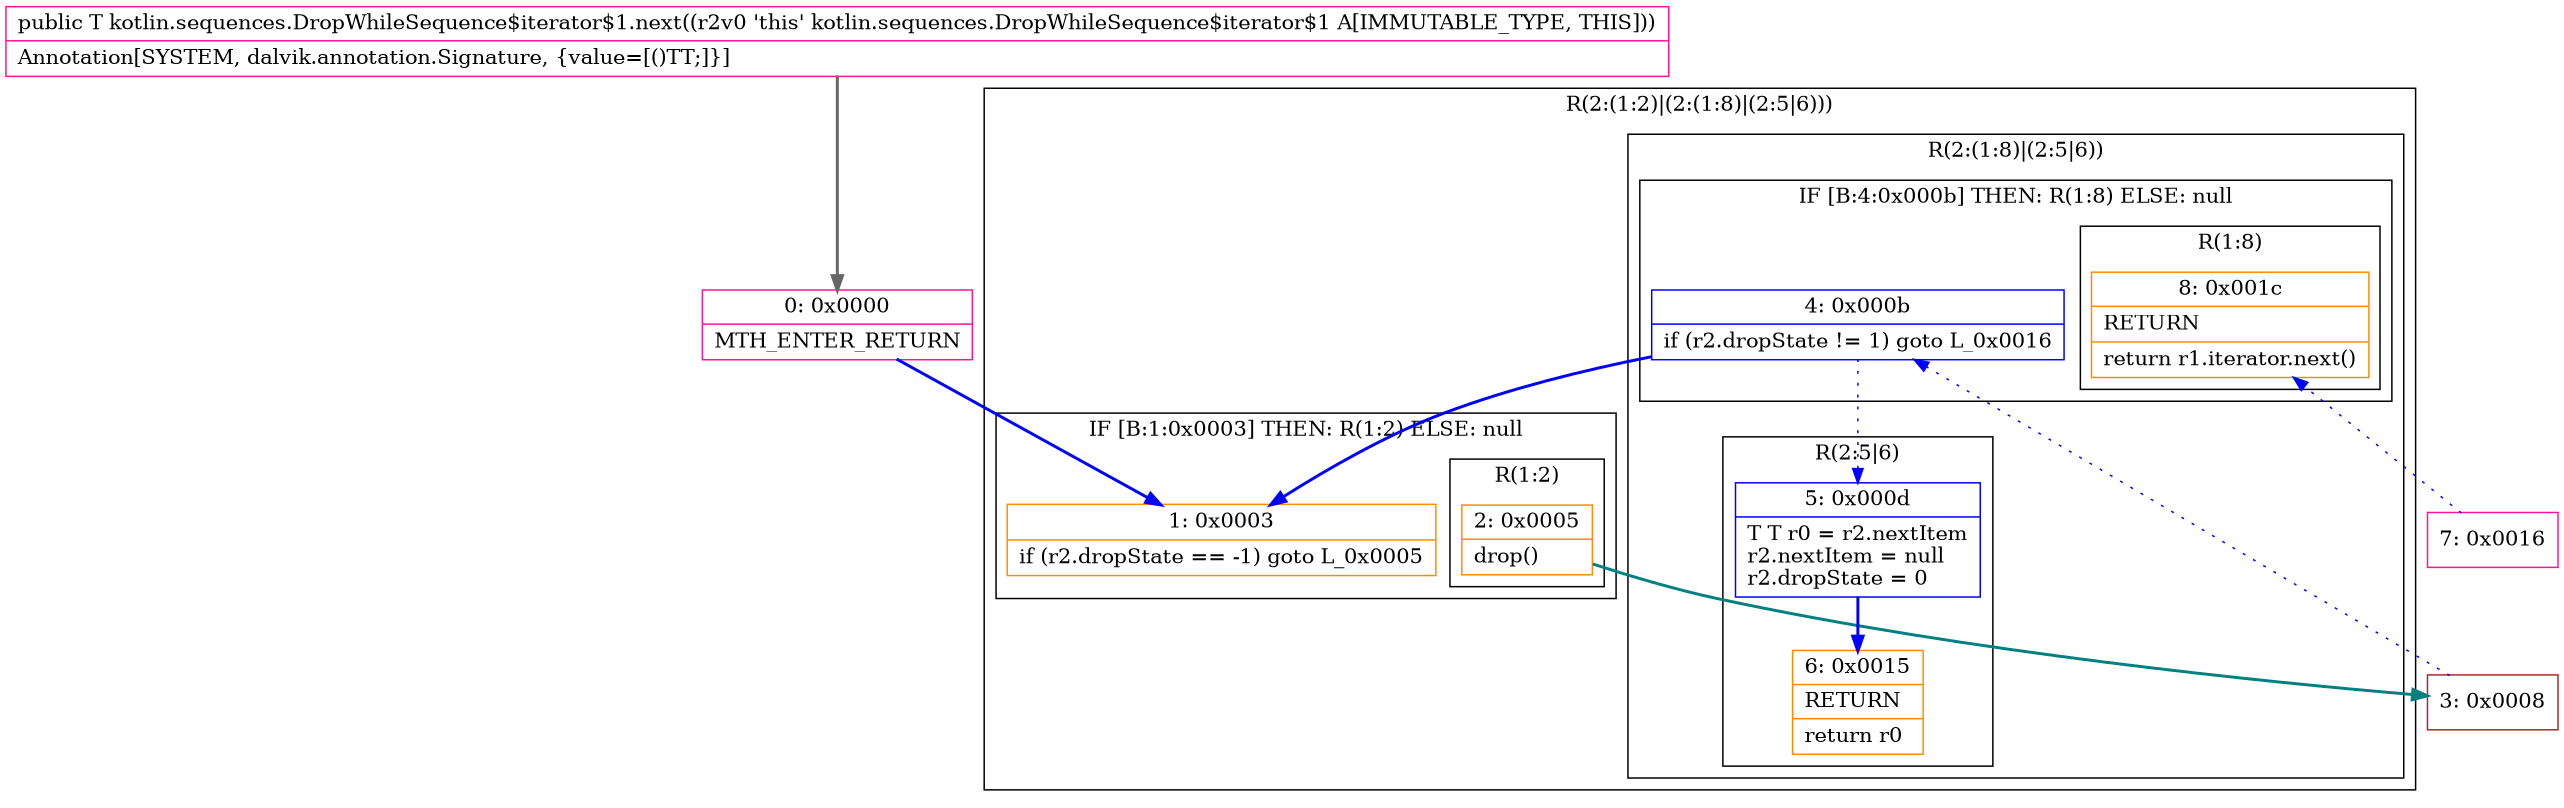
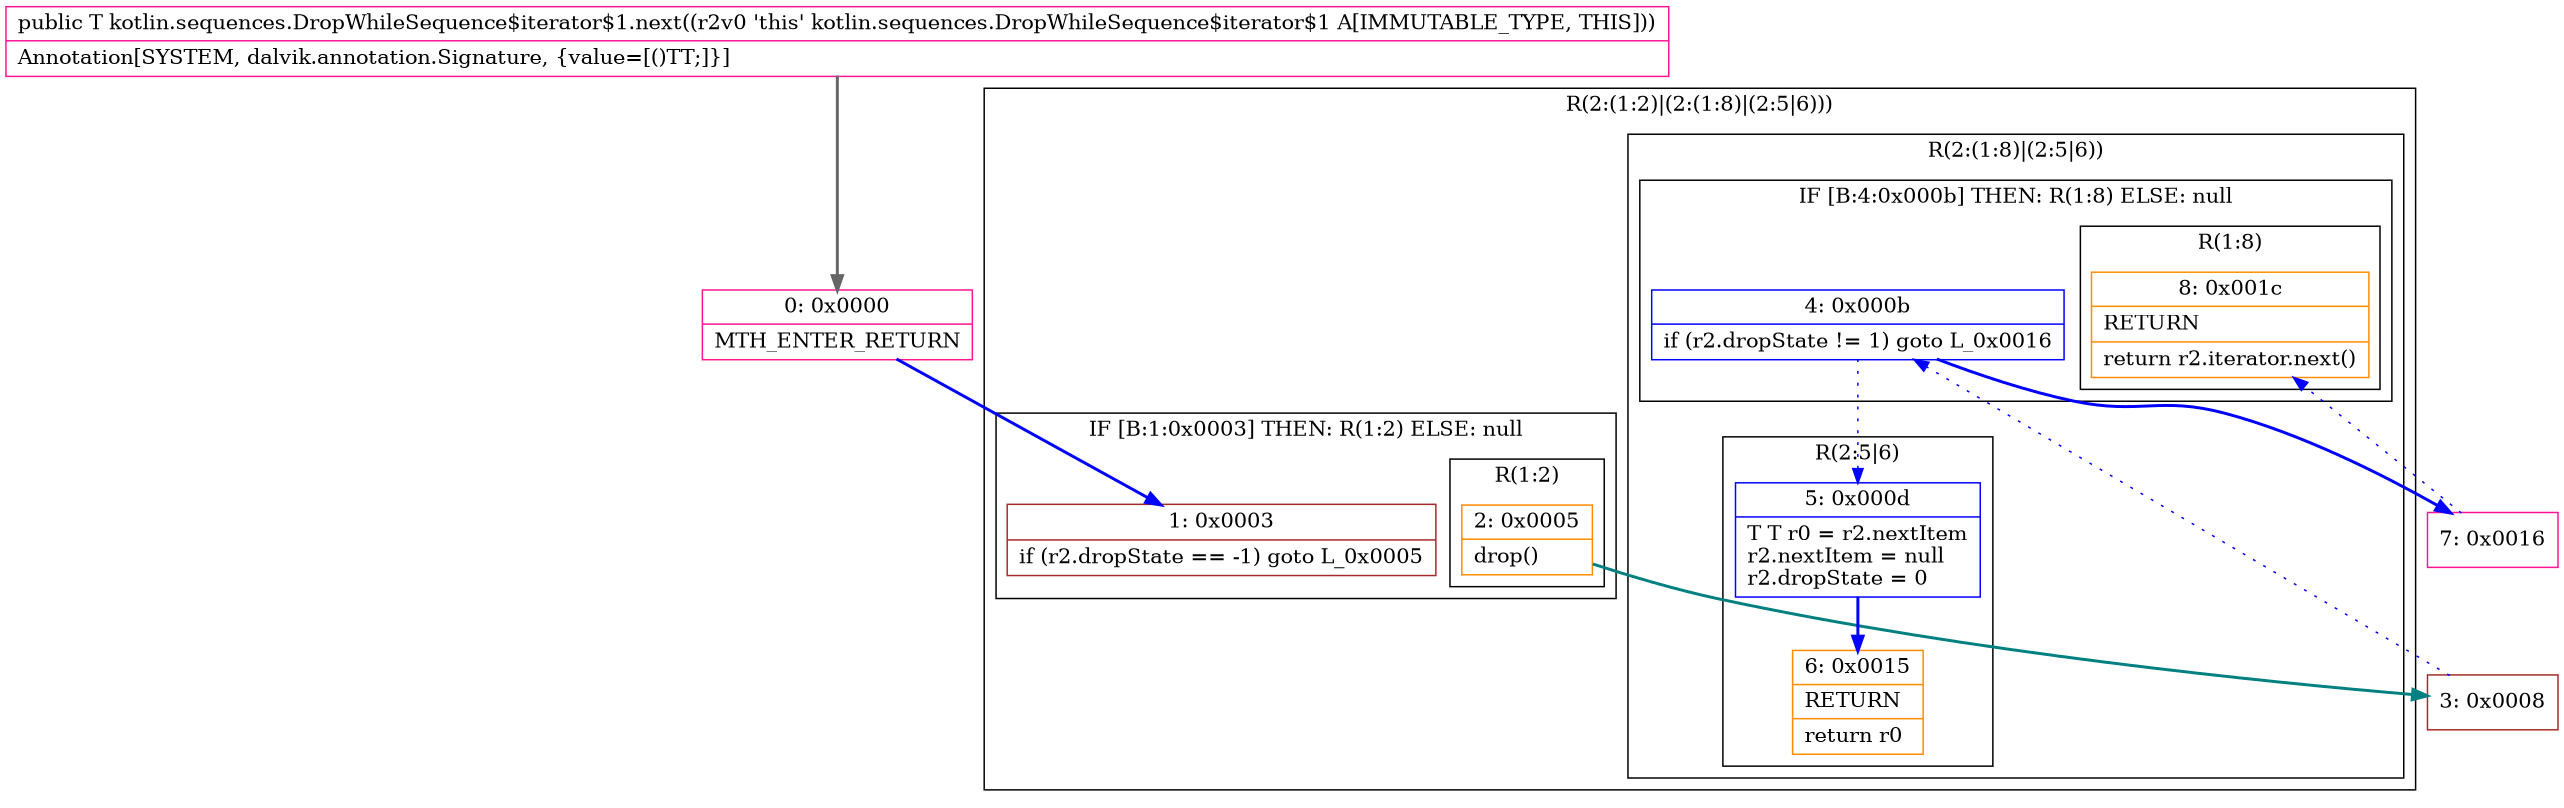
node "8: 0x001c": text "return r1.iterator.next()" -> "return r2.iterator.next()"
edge "4: 0x000b" -> "1: 0x0003": now "4: 0x000b" -> "7: 0x0016"
node "1: 0x0003": color darkorange -> brown
